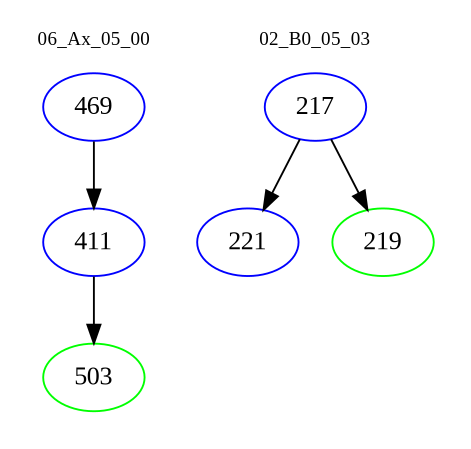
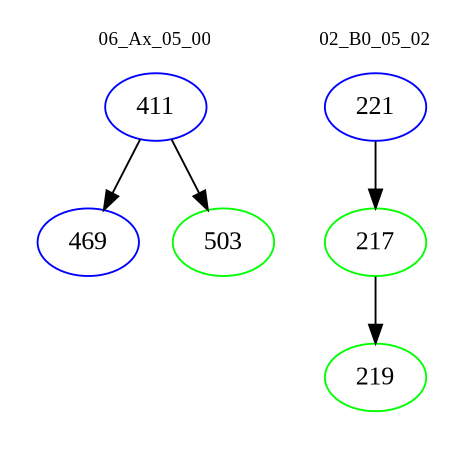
cluster "02_B0_05_03": label "02_B0_05_03" -> "02_B0_05_02"
node "217": color blue -> green
edge "469" -> "411": reversed
edge "217" -> "221": reversed
